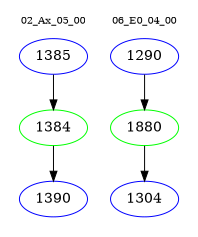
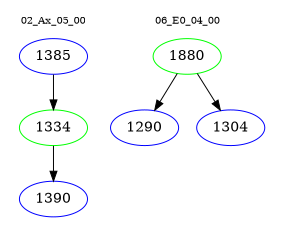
edge "1290" -> "1880": reversed
node "1384": label "1384" -> "1334"
